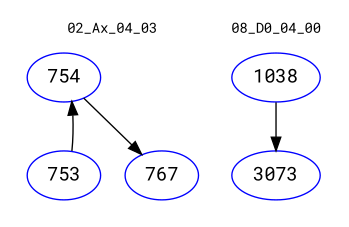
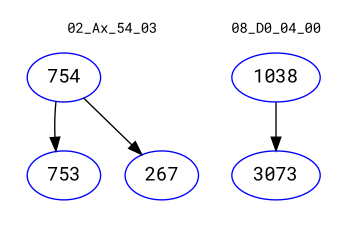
cluster "02_Ax_04_03": label "02_Ax_04_03" -> "02_Ax_54_03"
edge "753" -> "754": reversed
node "767": label "767" -> "267"
